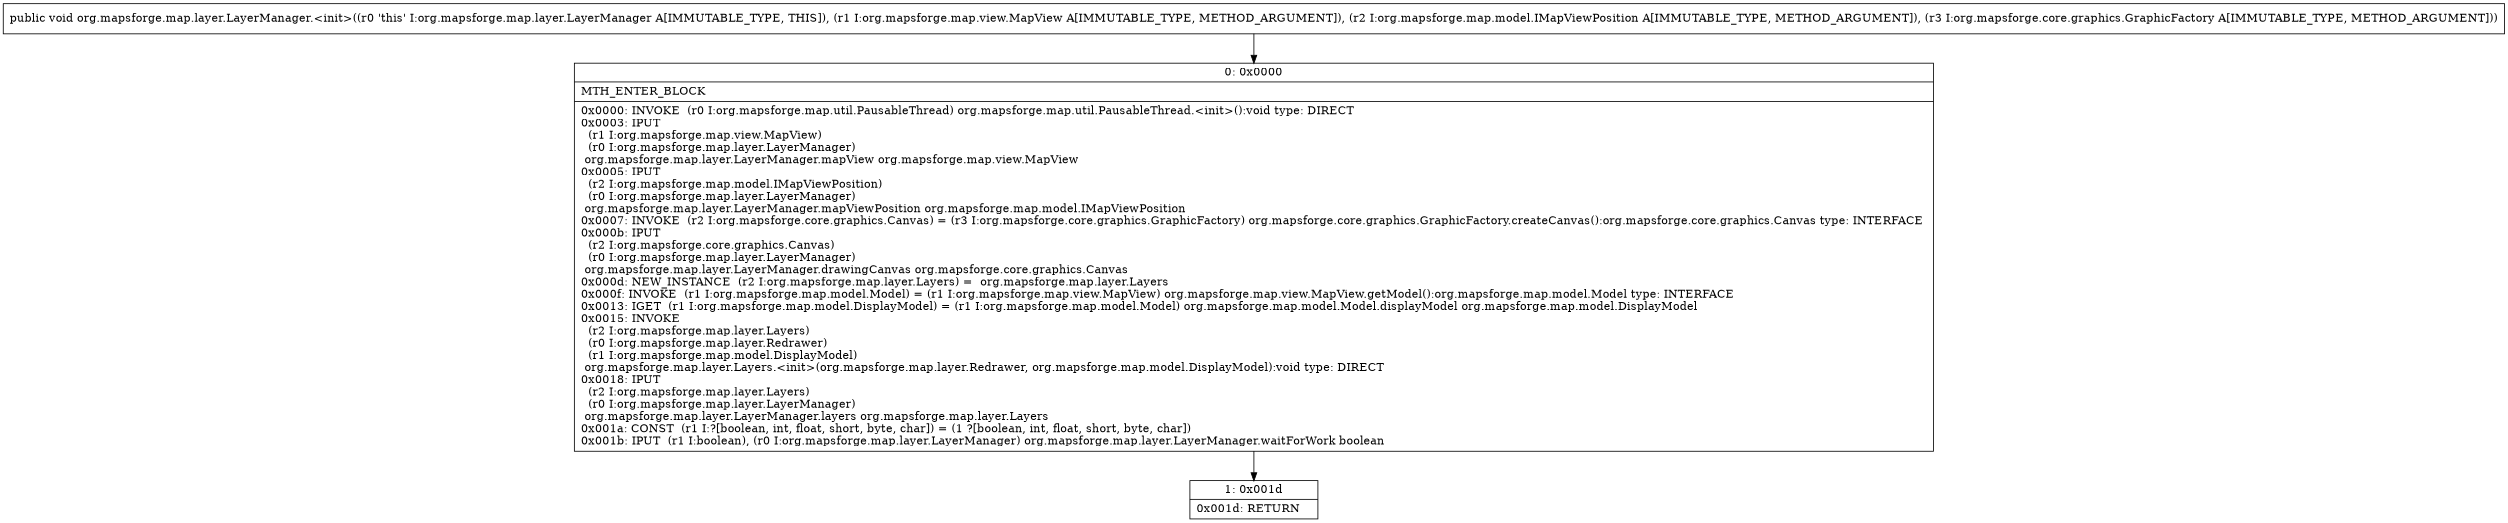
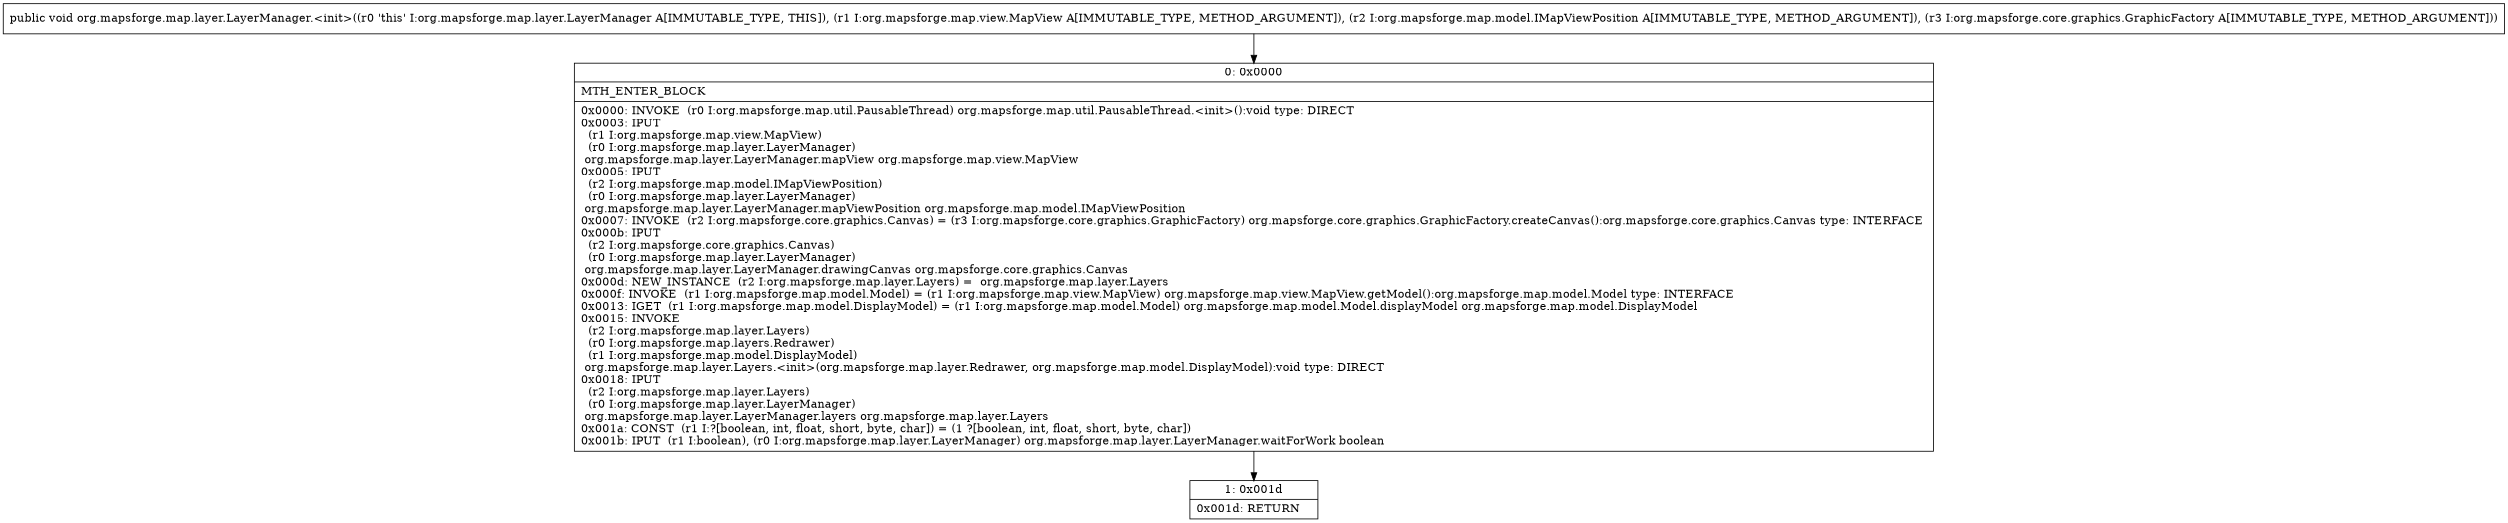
node "0: 0x0000": text "(r0 I:org.mapsforge.map.layer.Redrawer)" -> "(r0 I:org.mapsforge.map.layers.Redrawer)"
